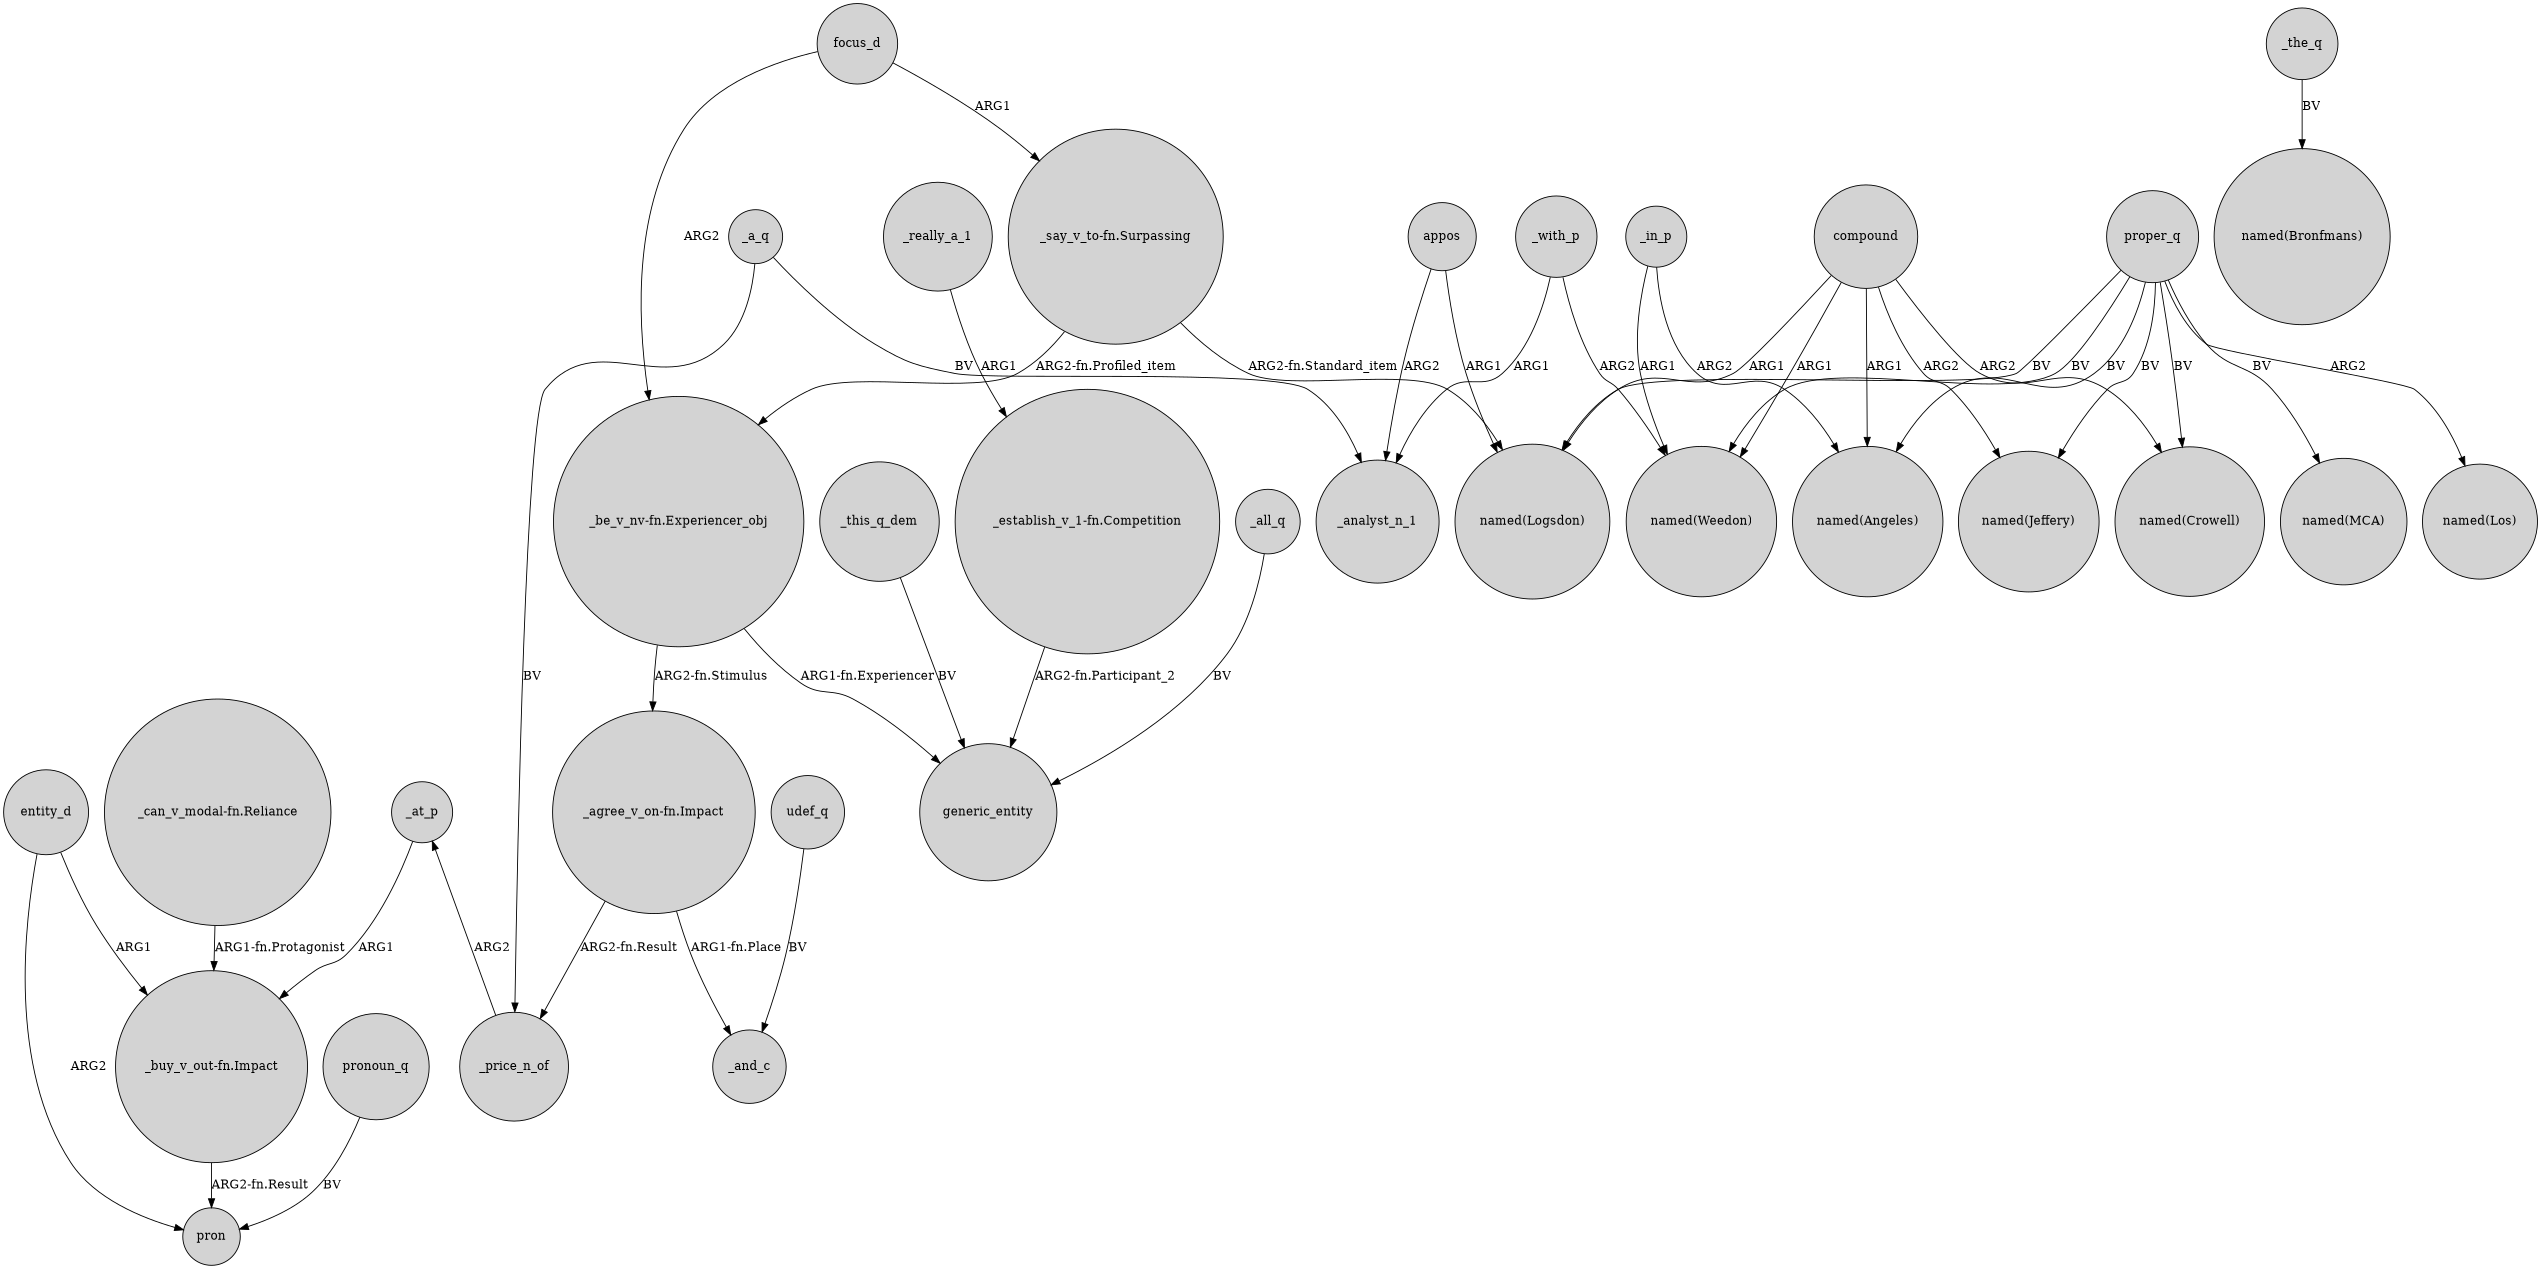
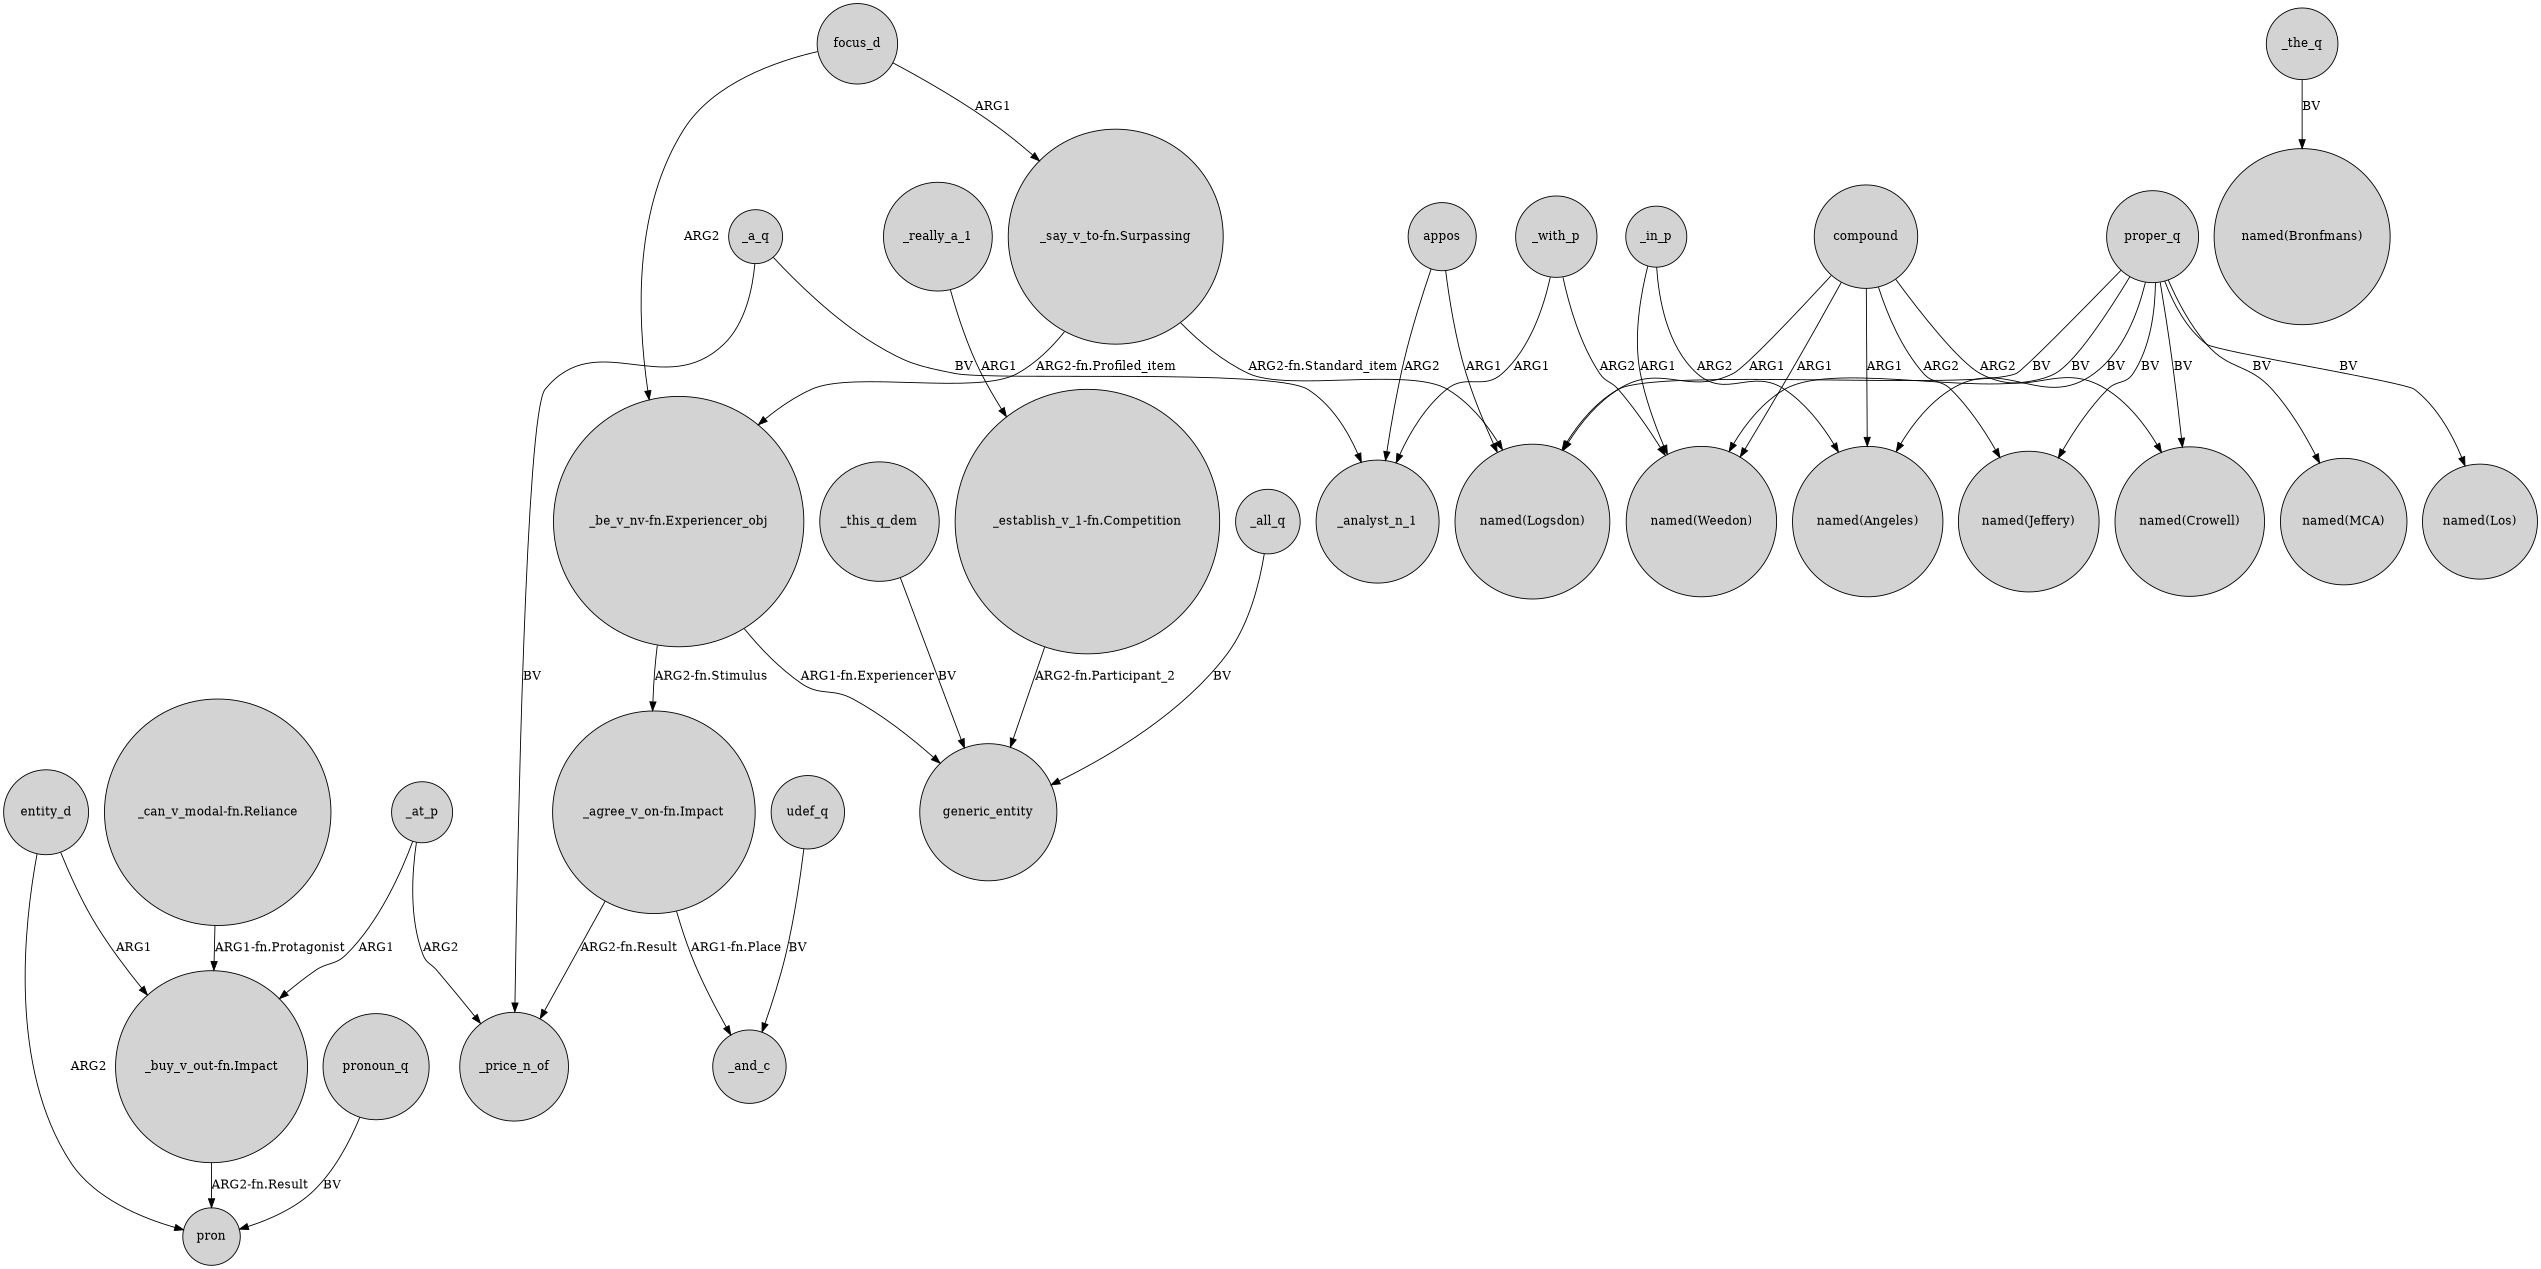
edge "proper_q" -> "named(Los)": label "ARG2" -> "BV"
edge "_price_n_of" -> "_at_p": reversed
